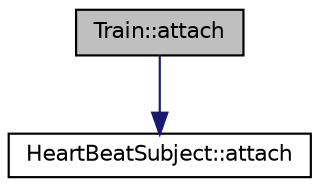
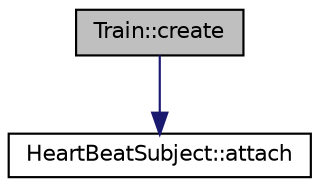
node "Train::attach": label "Train::attach" -> "Train::create"
